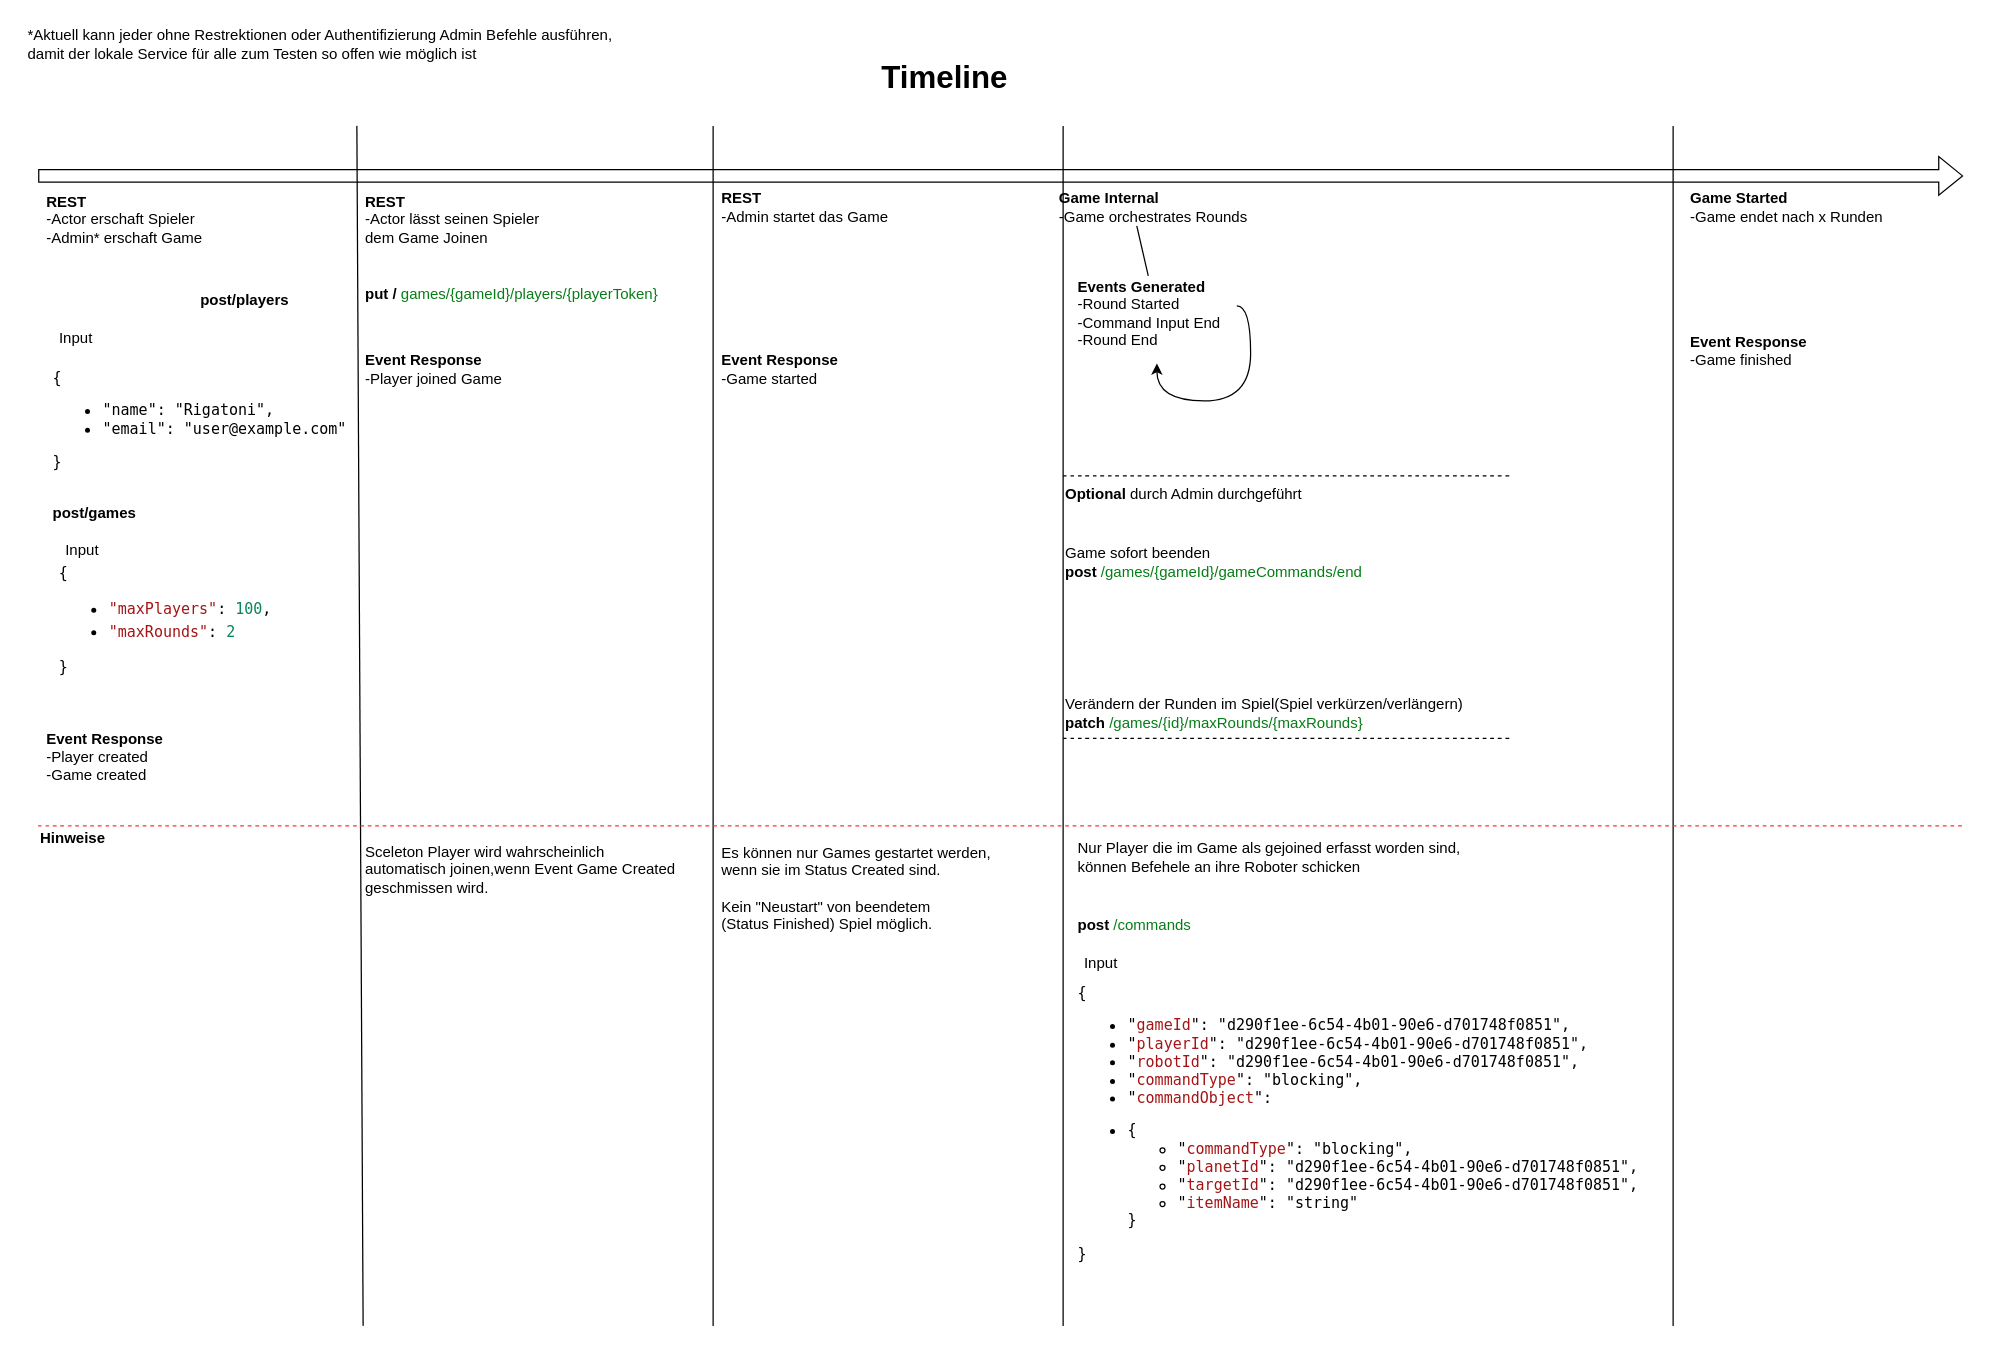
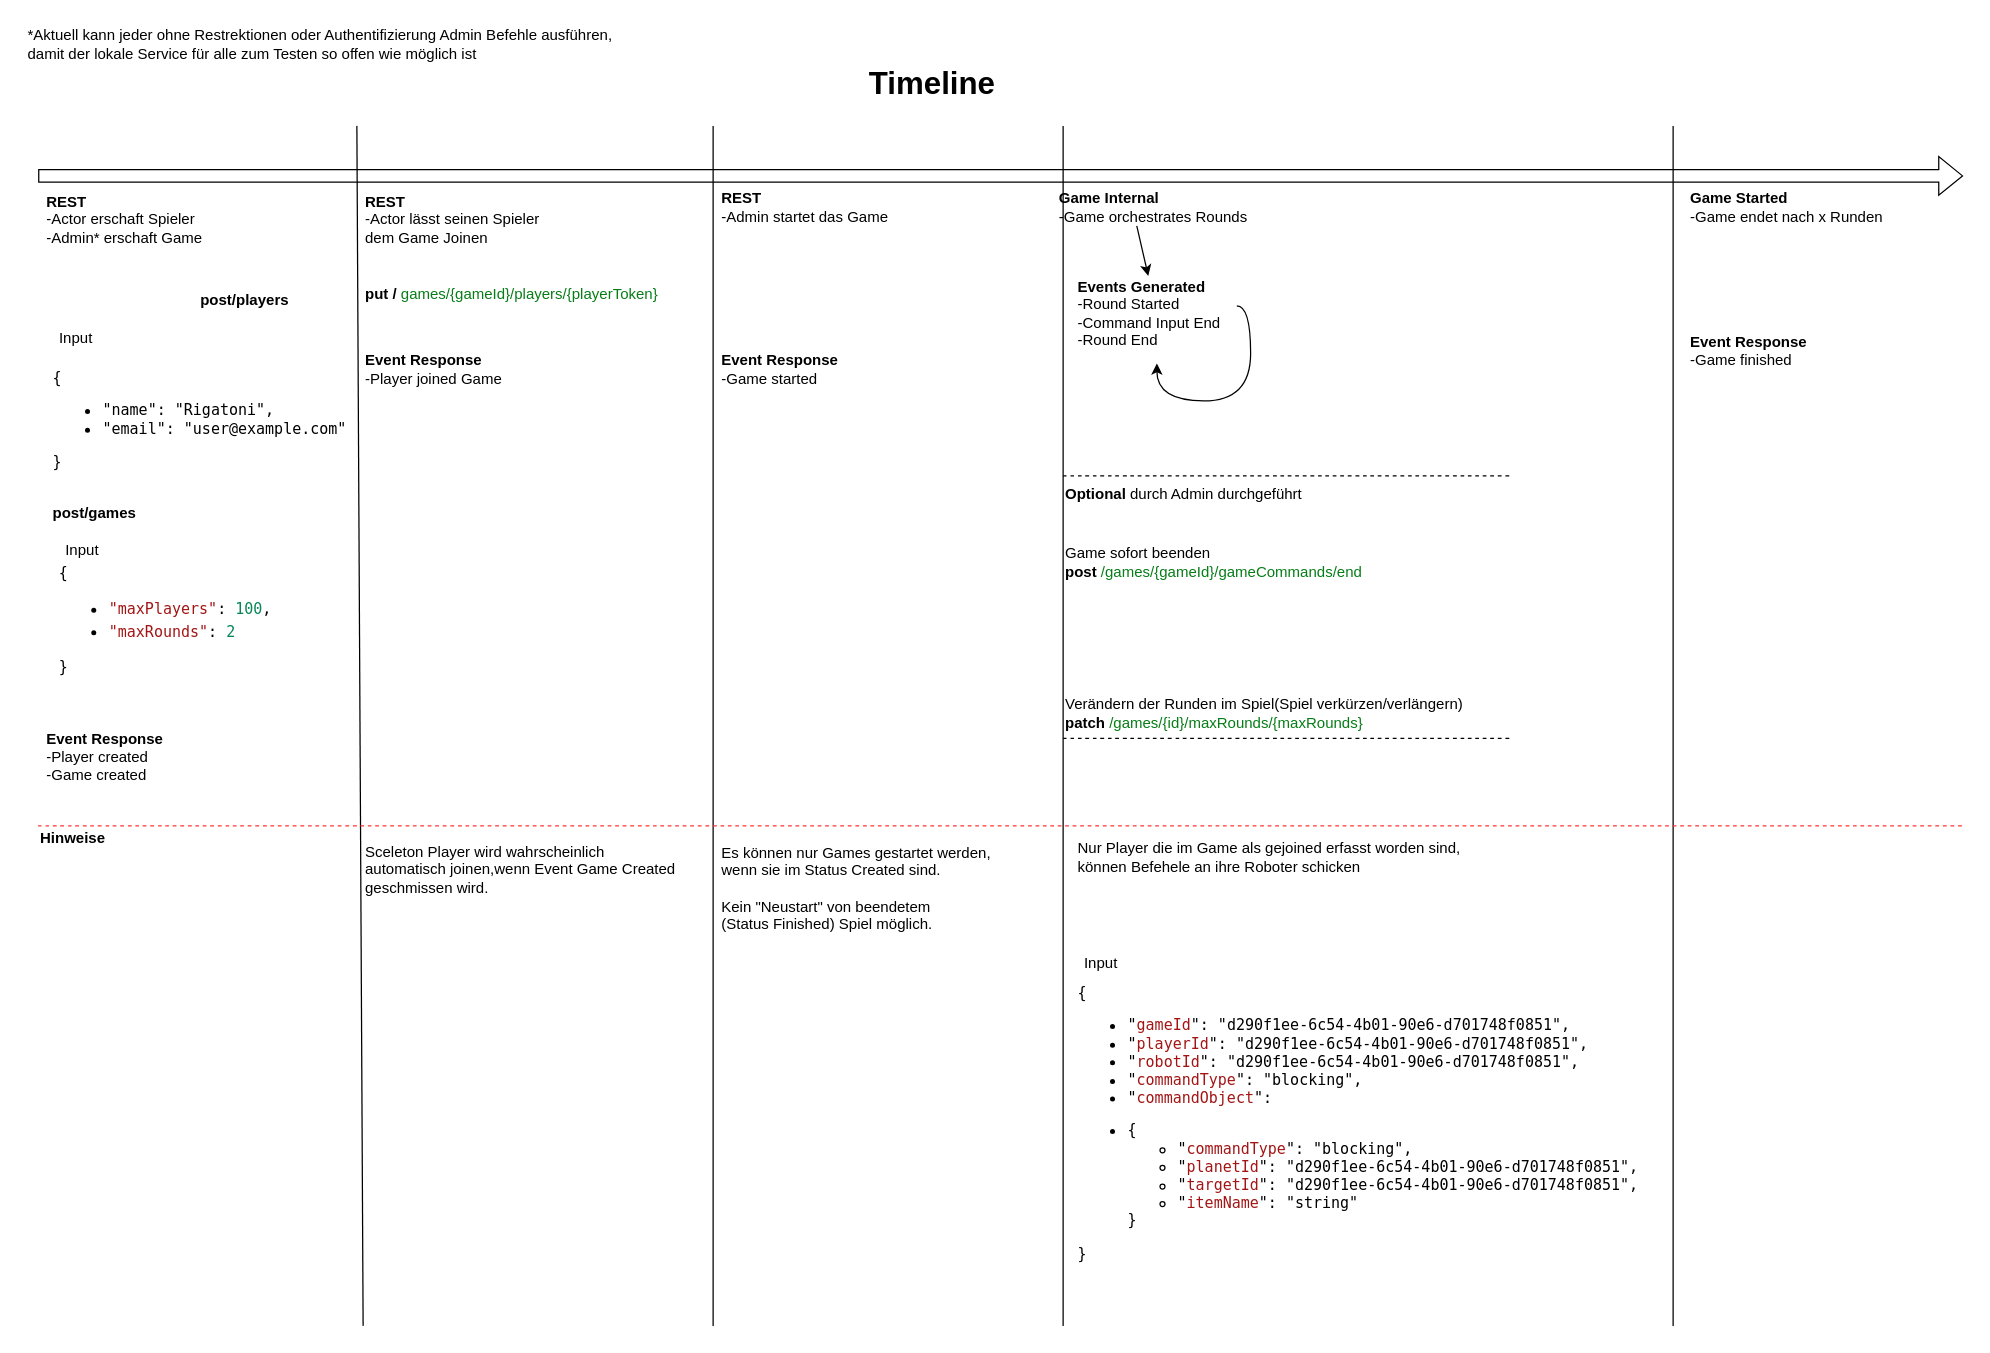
node "Timeline": moved (944, 76) -> (932, 82)
edge "Game Internal -Game orchestrates Rounds" -- "Events Generated -Round Started -Command Input End -Round End": arrowhead none -> classic
node "post /commands": removed
